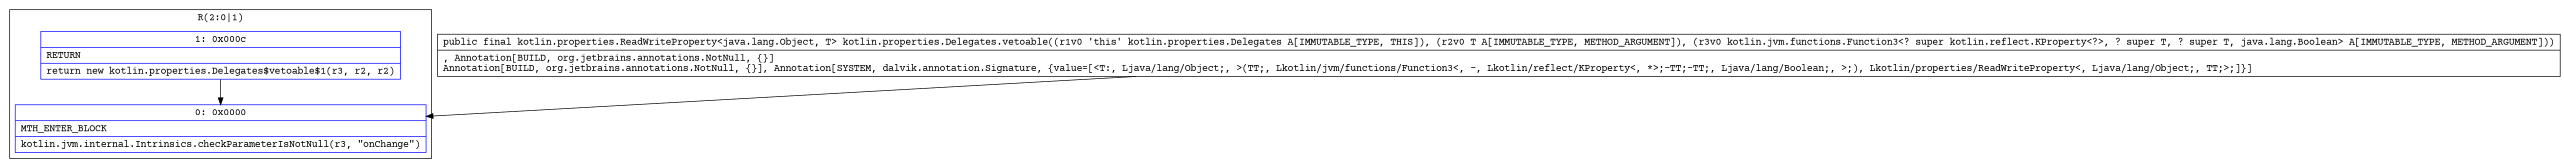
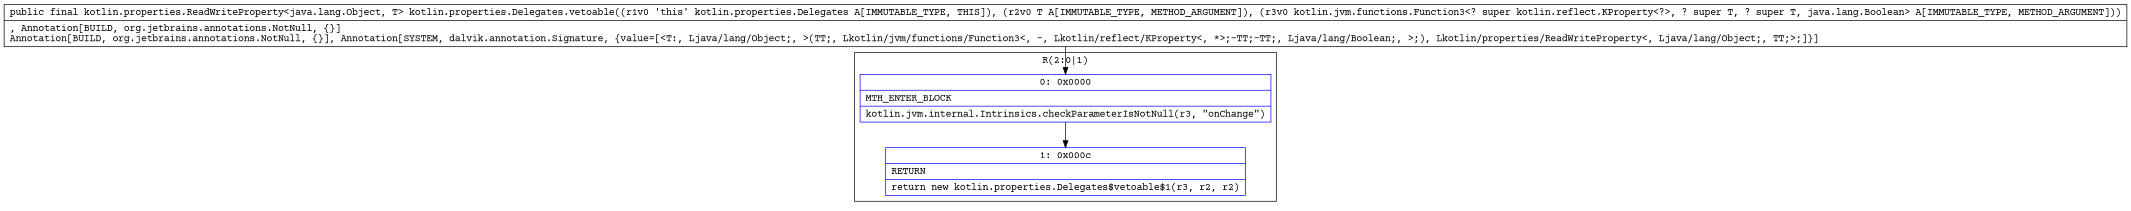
edge "1: 0x000c" -> "0: 0x0000": reversed
